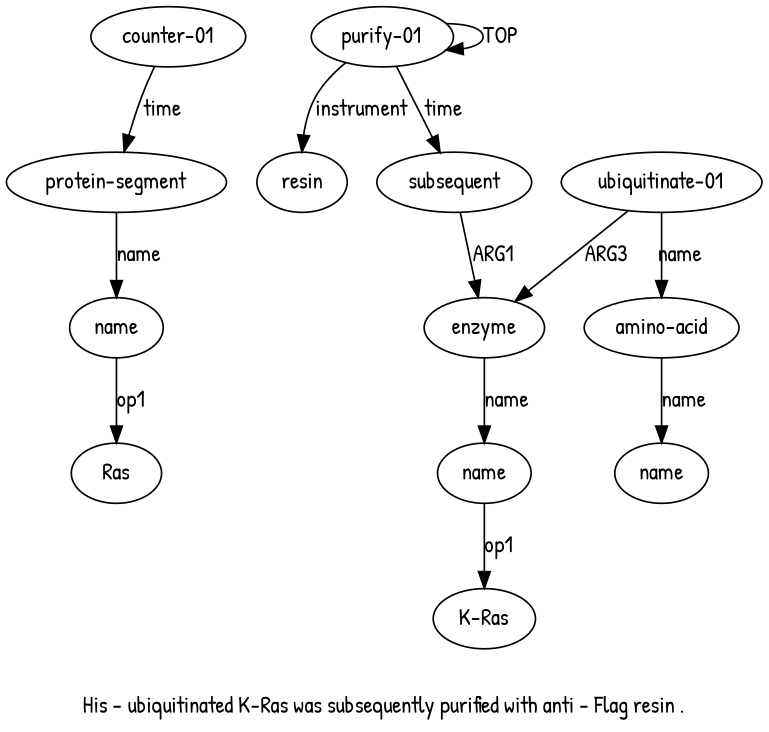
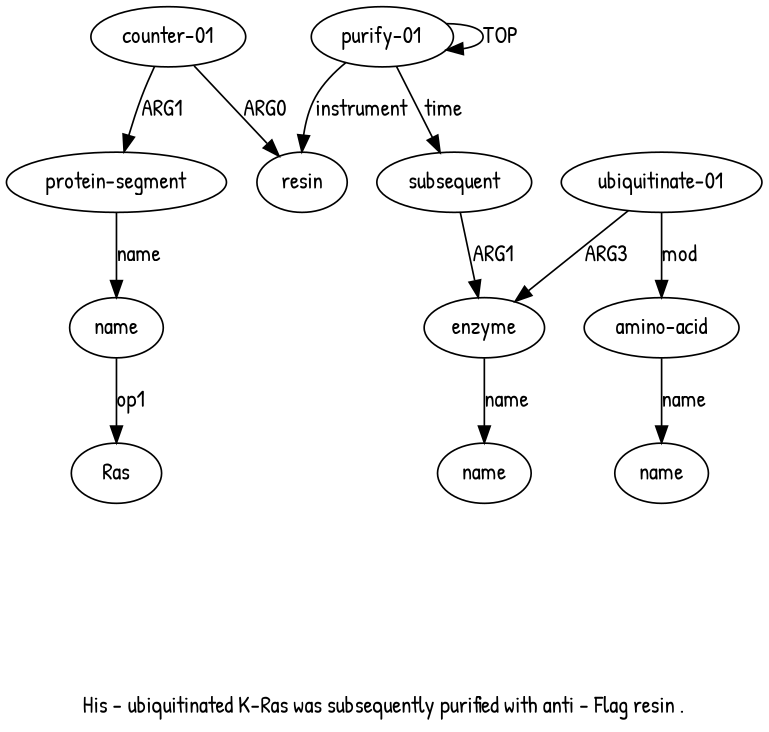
edge "counter-01" -> "resin": added, label "ARG0"
edge "counter-01" -> "protein-segment": label "time" -> "ARG1"
edge "ubiquitinate-01" -> "amino-acid": label "name" -> "mod"
node "K-Ras": removed
